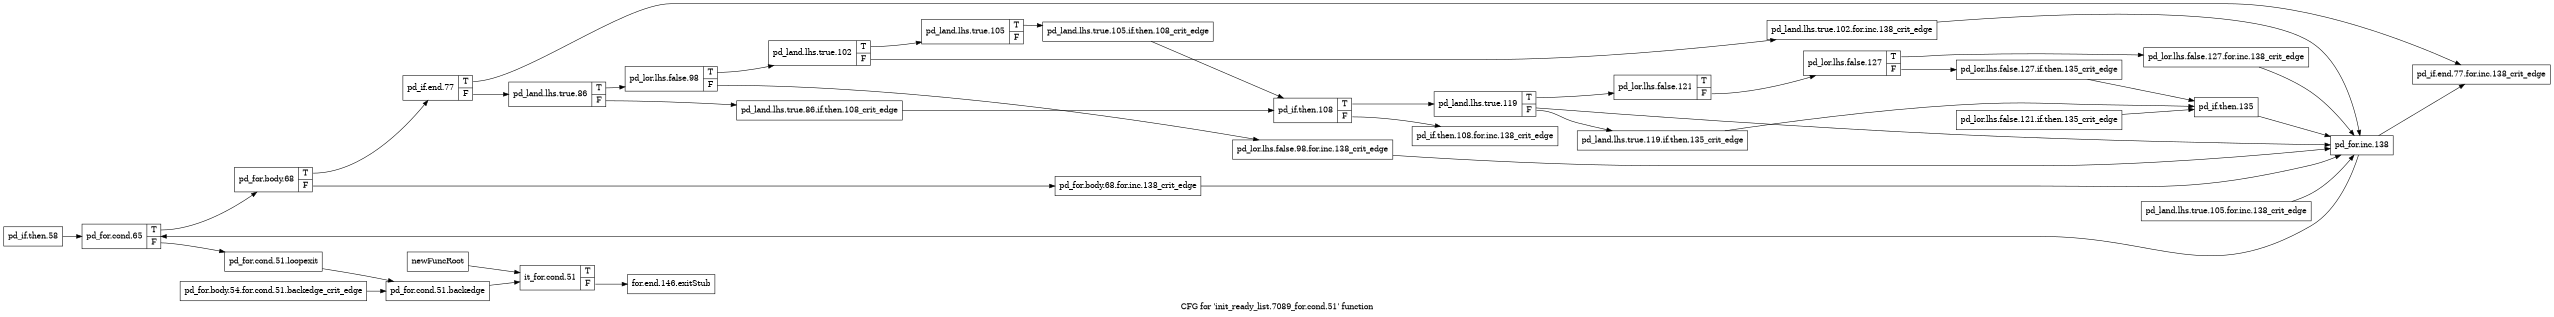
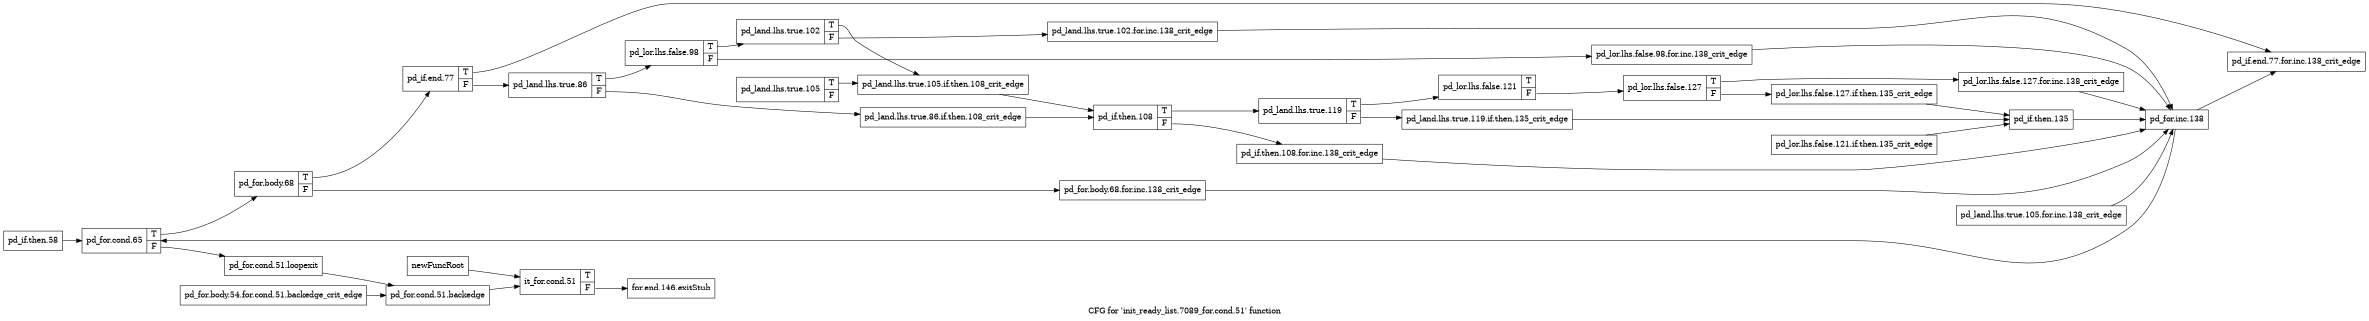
edge "pd_land.lhs.true.102" -> "pd_land.lhs.true.105": now "pd_land.lhs.true.102" -> "pd_land.lhs.true.105.if.then.108_crit_edge"
edge "pd_land.lhs.true.119" -> "pd_for.inc.138": now "pd_if.then.108.for.inc.138_crit_edge" -> "pd_for.inc.138"
